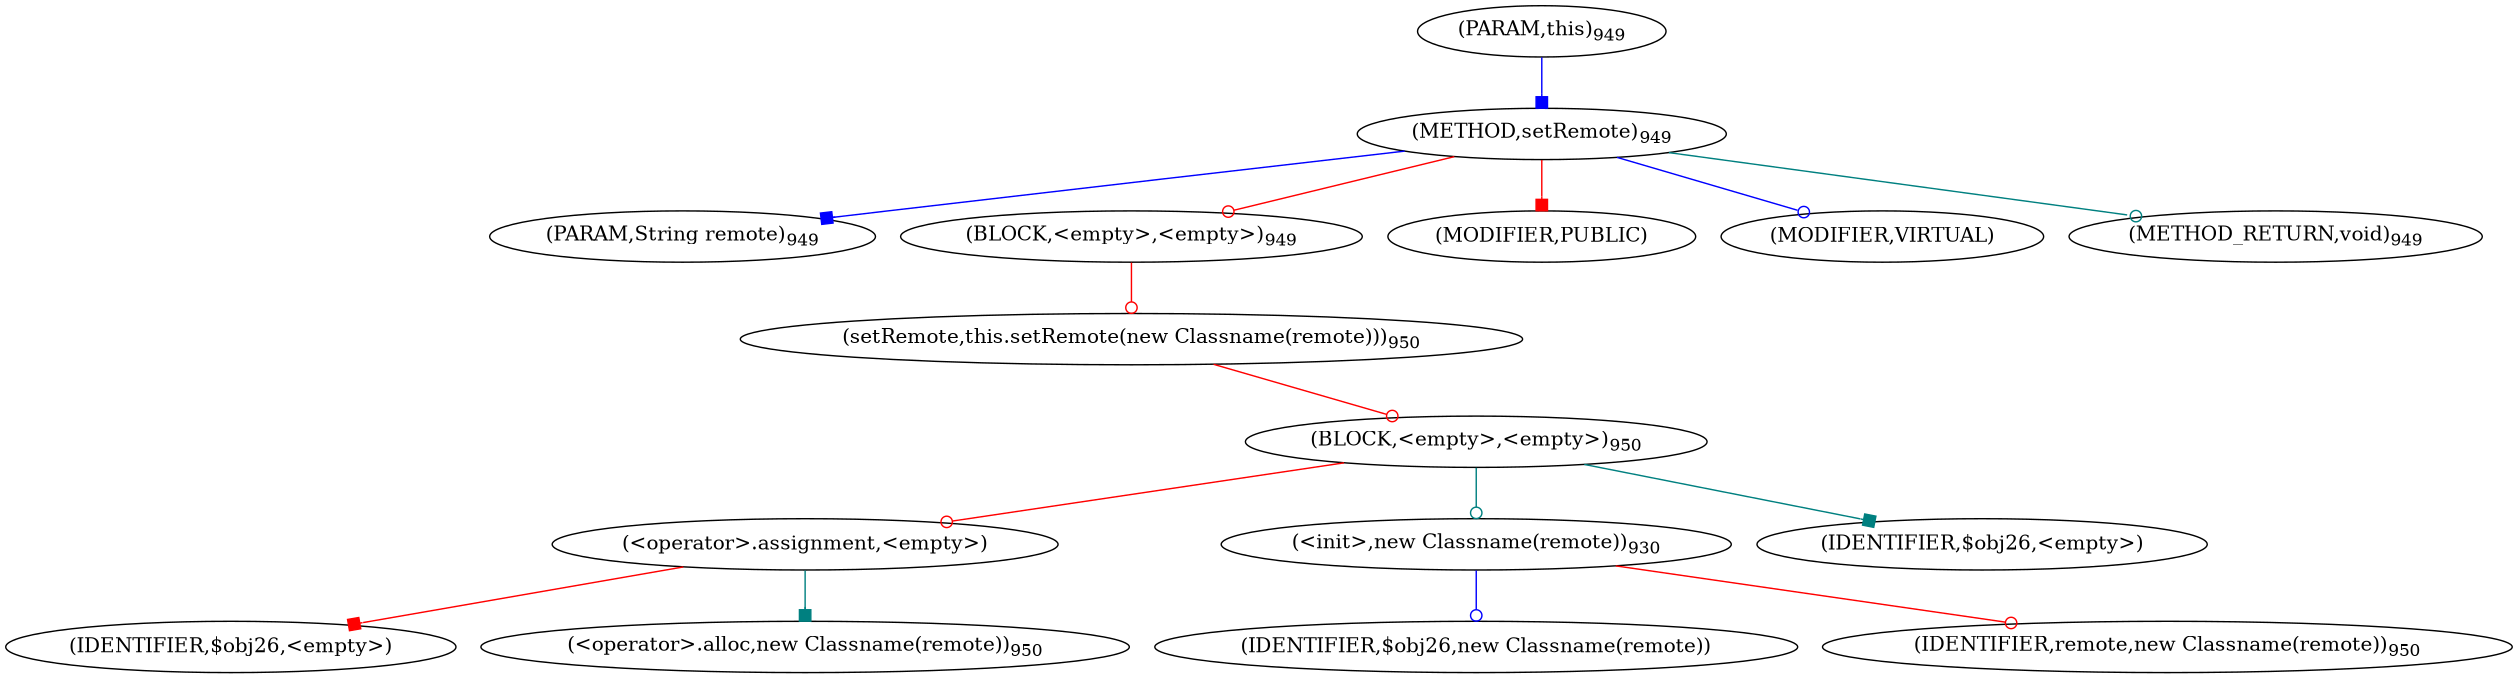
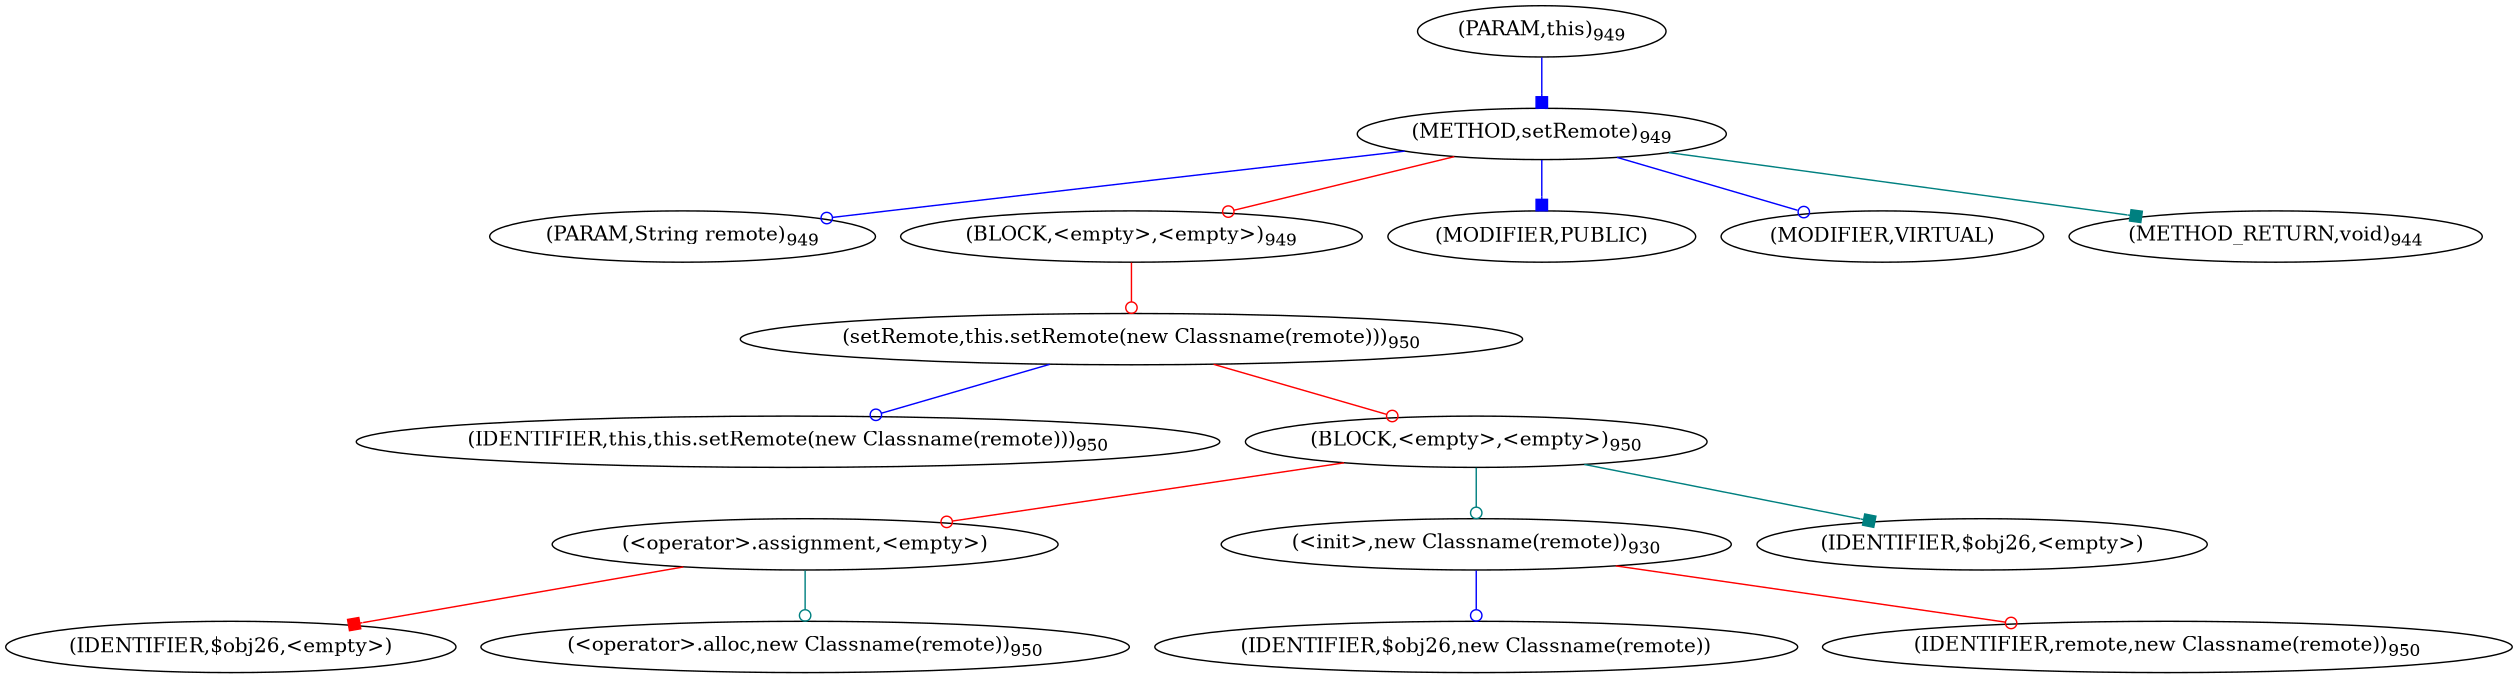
edge "(METHOD,setRemote)" -> "(MODIFIER,PUBLIC)": color red -> blue
edge "(METHOD,setRemote)" -> "(PARAM,String remote)": arrowhead box -> odot
edge "(METHOD,setRemote)" -> "(METHOD_RETURN,void)": arrowhead odot -> box
node "(METHOD_RETURN,void)": text "949" -> "944"
node "(IDENTIFIER,this,this.setRemote(new Classname(remote)))": added
edge "(<operator>.assignment,<empty>)" -> "(<operator>.alloc,new Classname(remote))": arrowhead box -> odot
